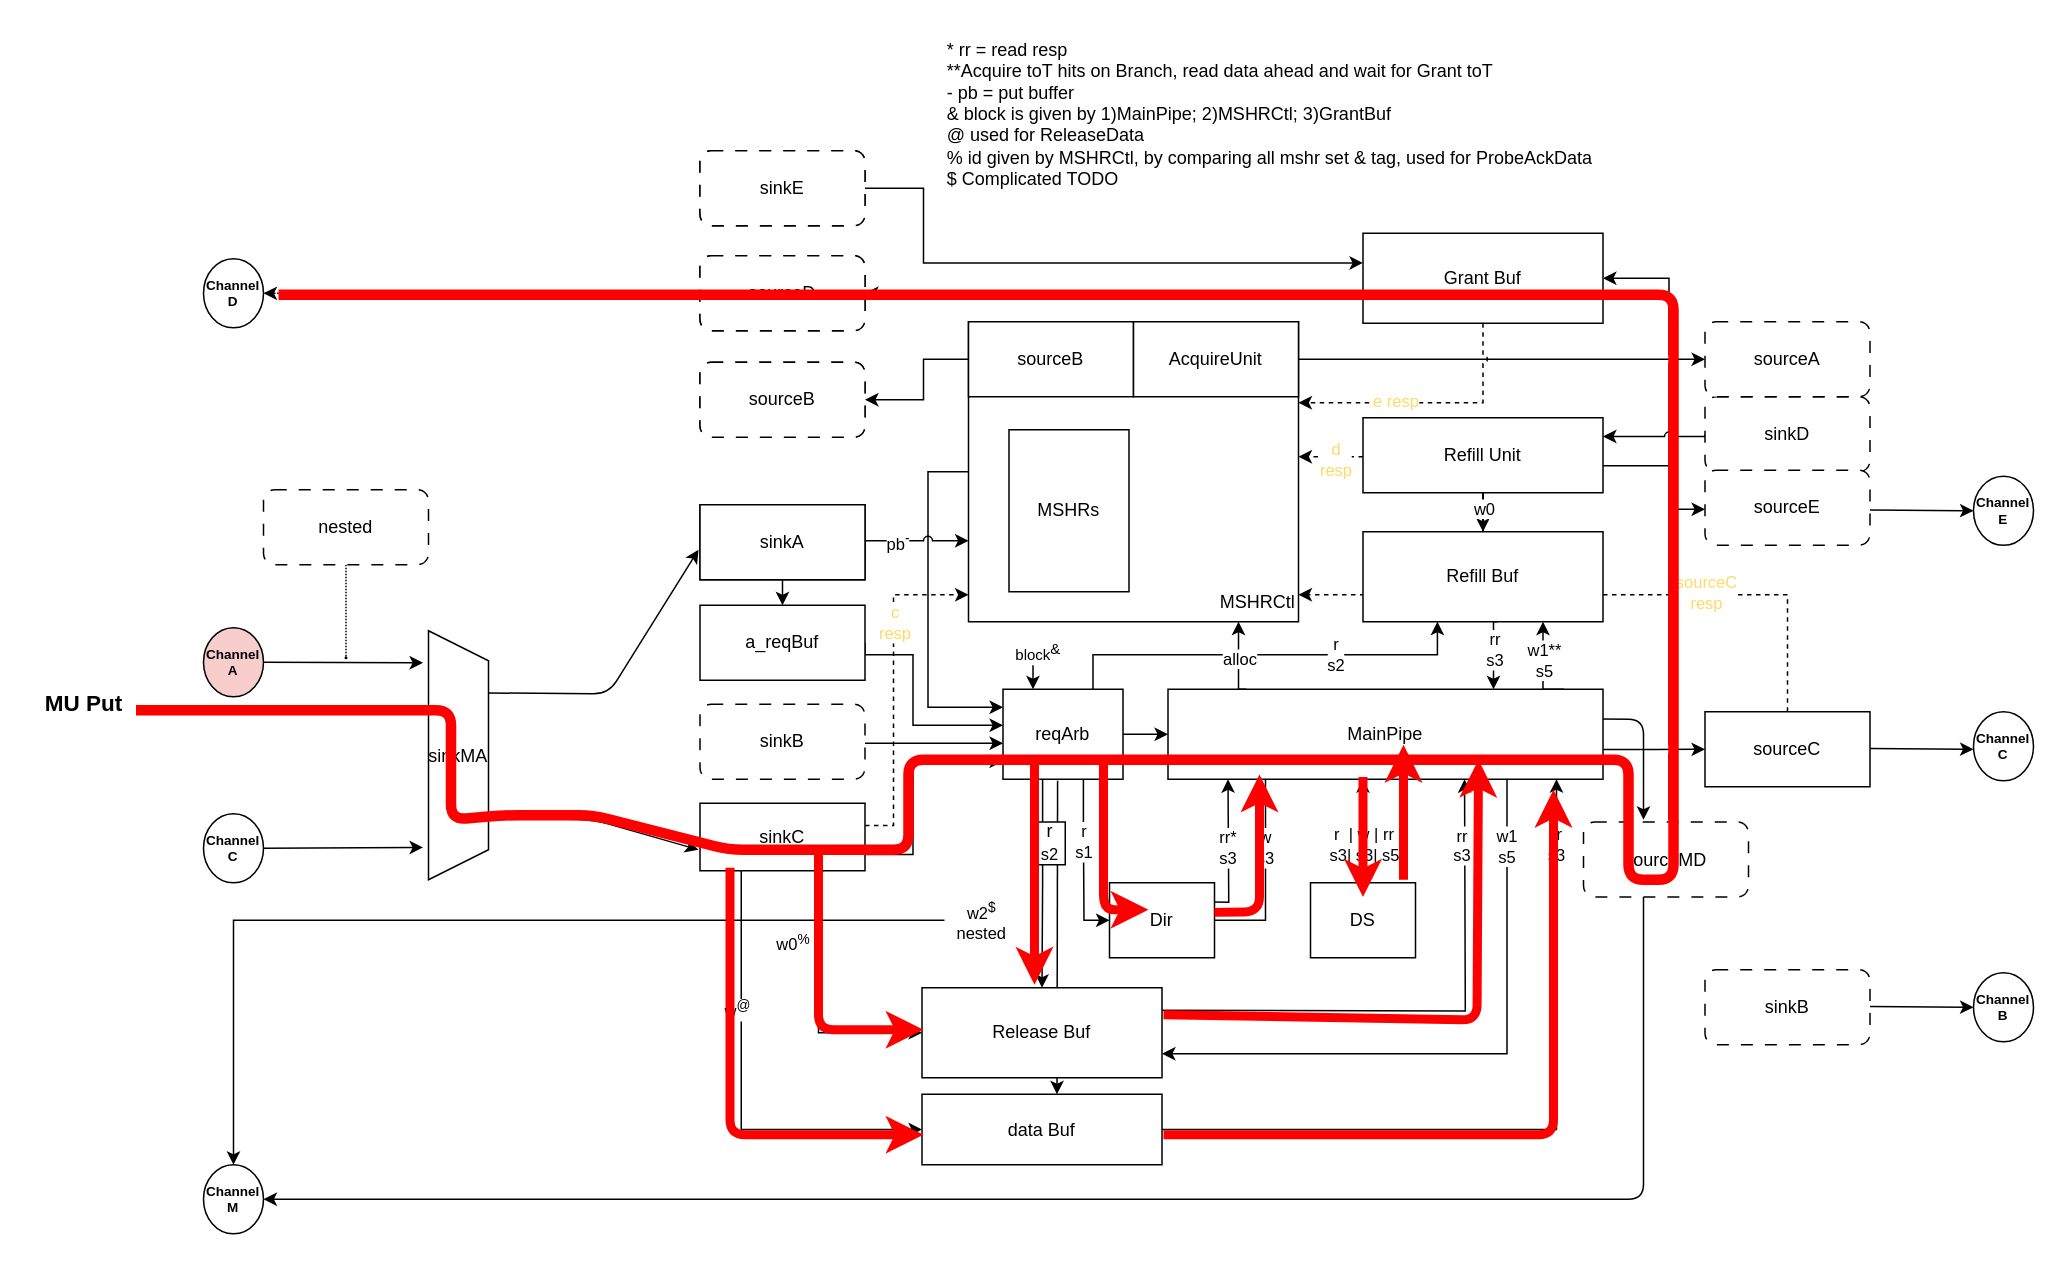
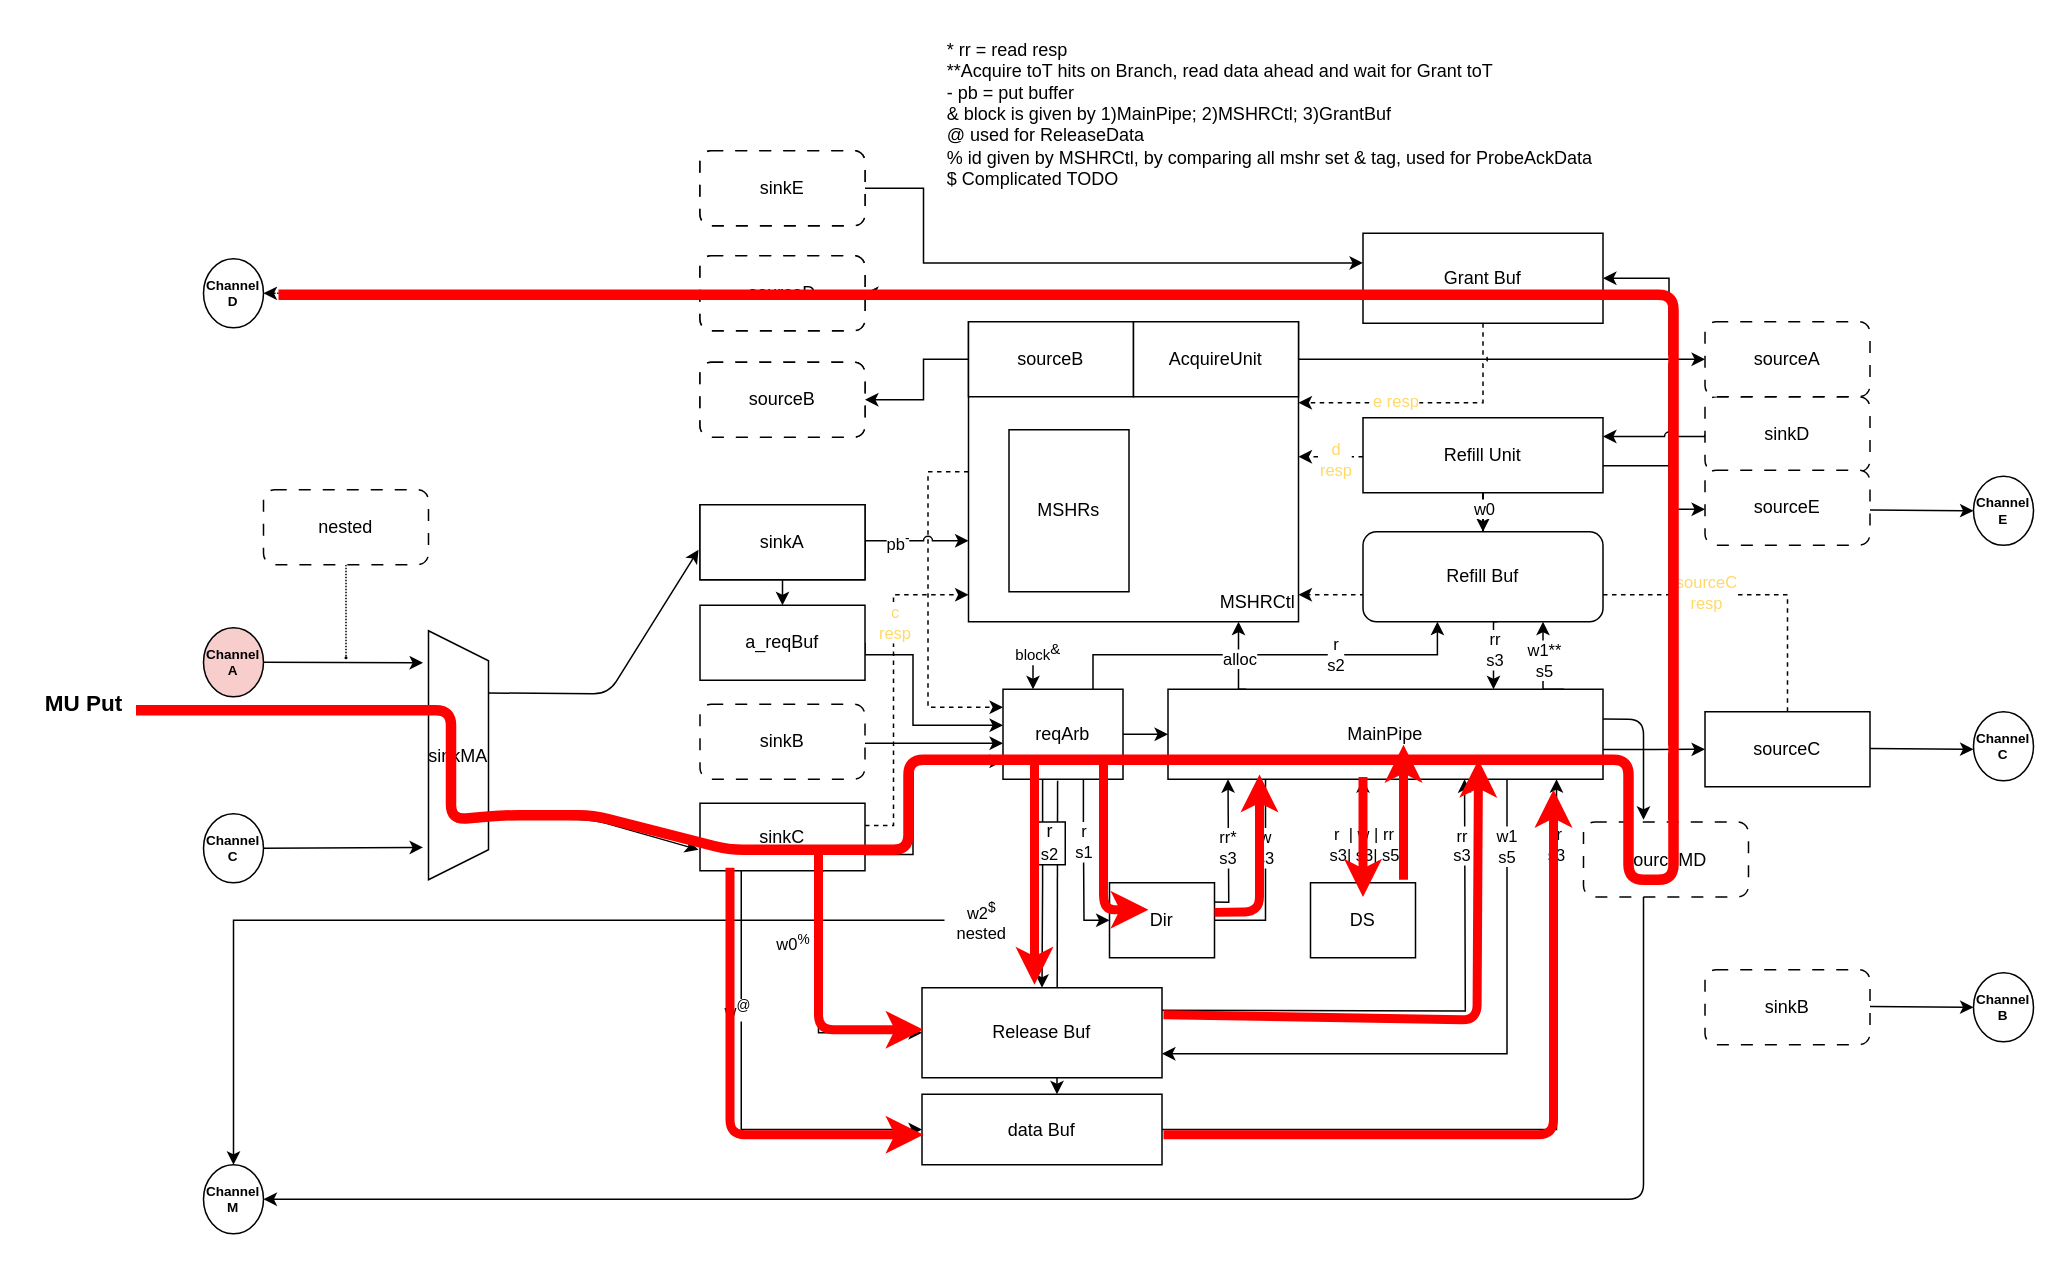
node "Refill Buf": shape rectangle -> rounded rectangle
edge "MSHRCtl" -> "reqArb": style solid -> dashed
